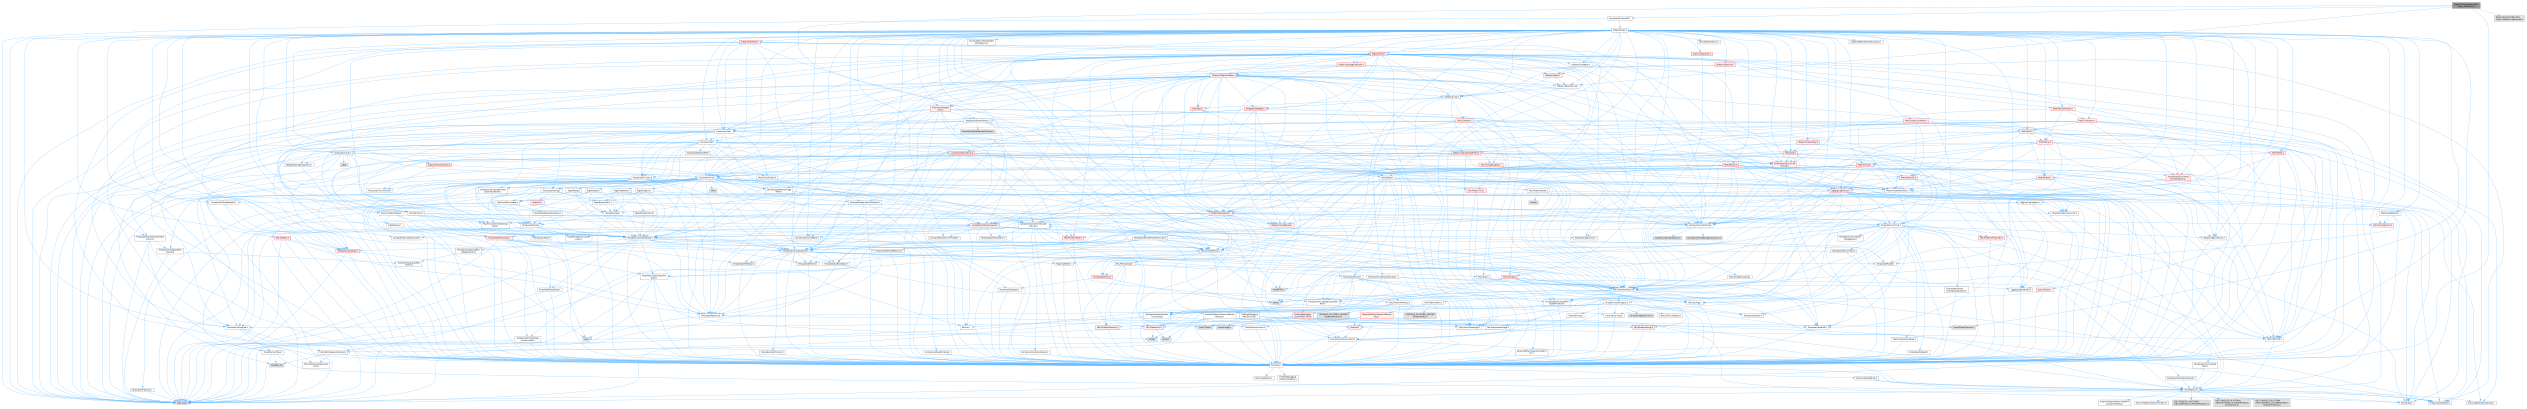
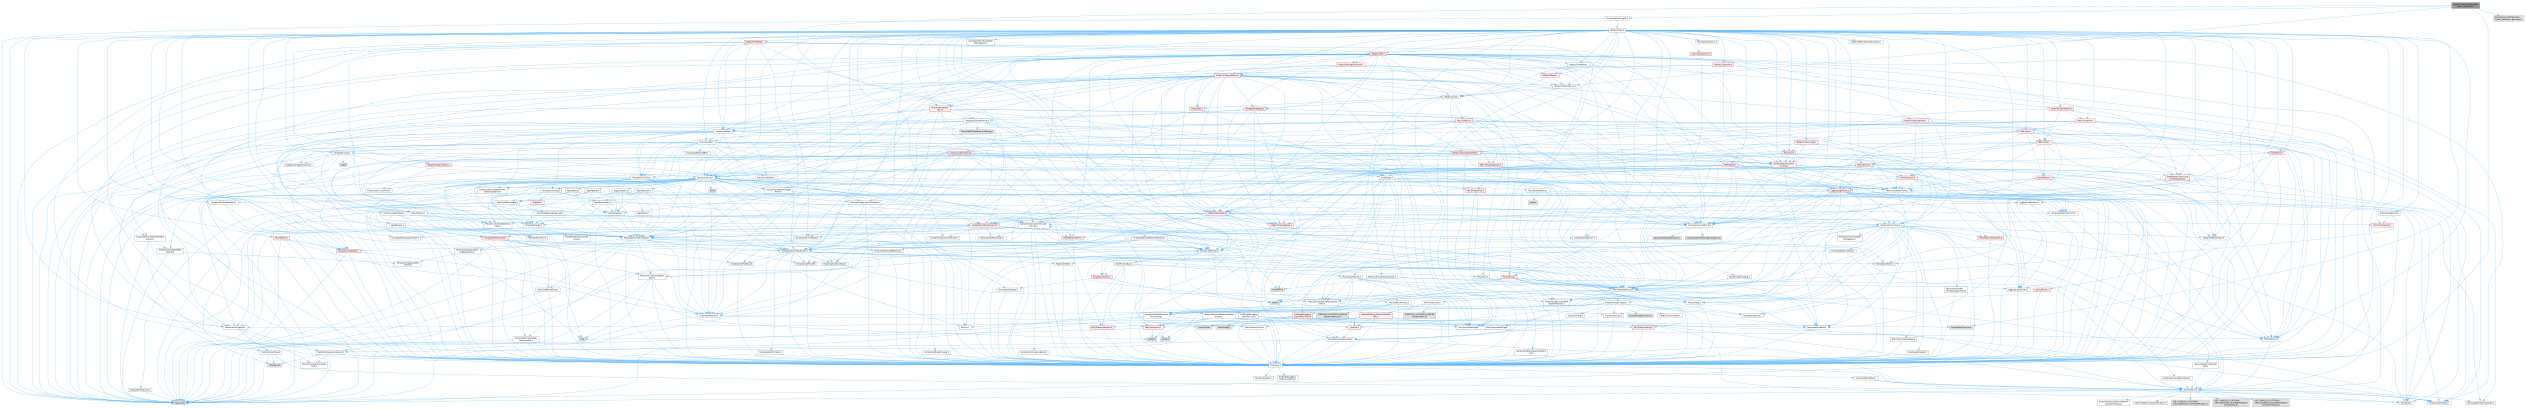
node "Algo/AllowShrinking.h": label "Algo/AllowShrinking.h" -> "Algo/Rotate.h"
